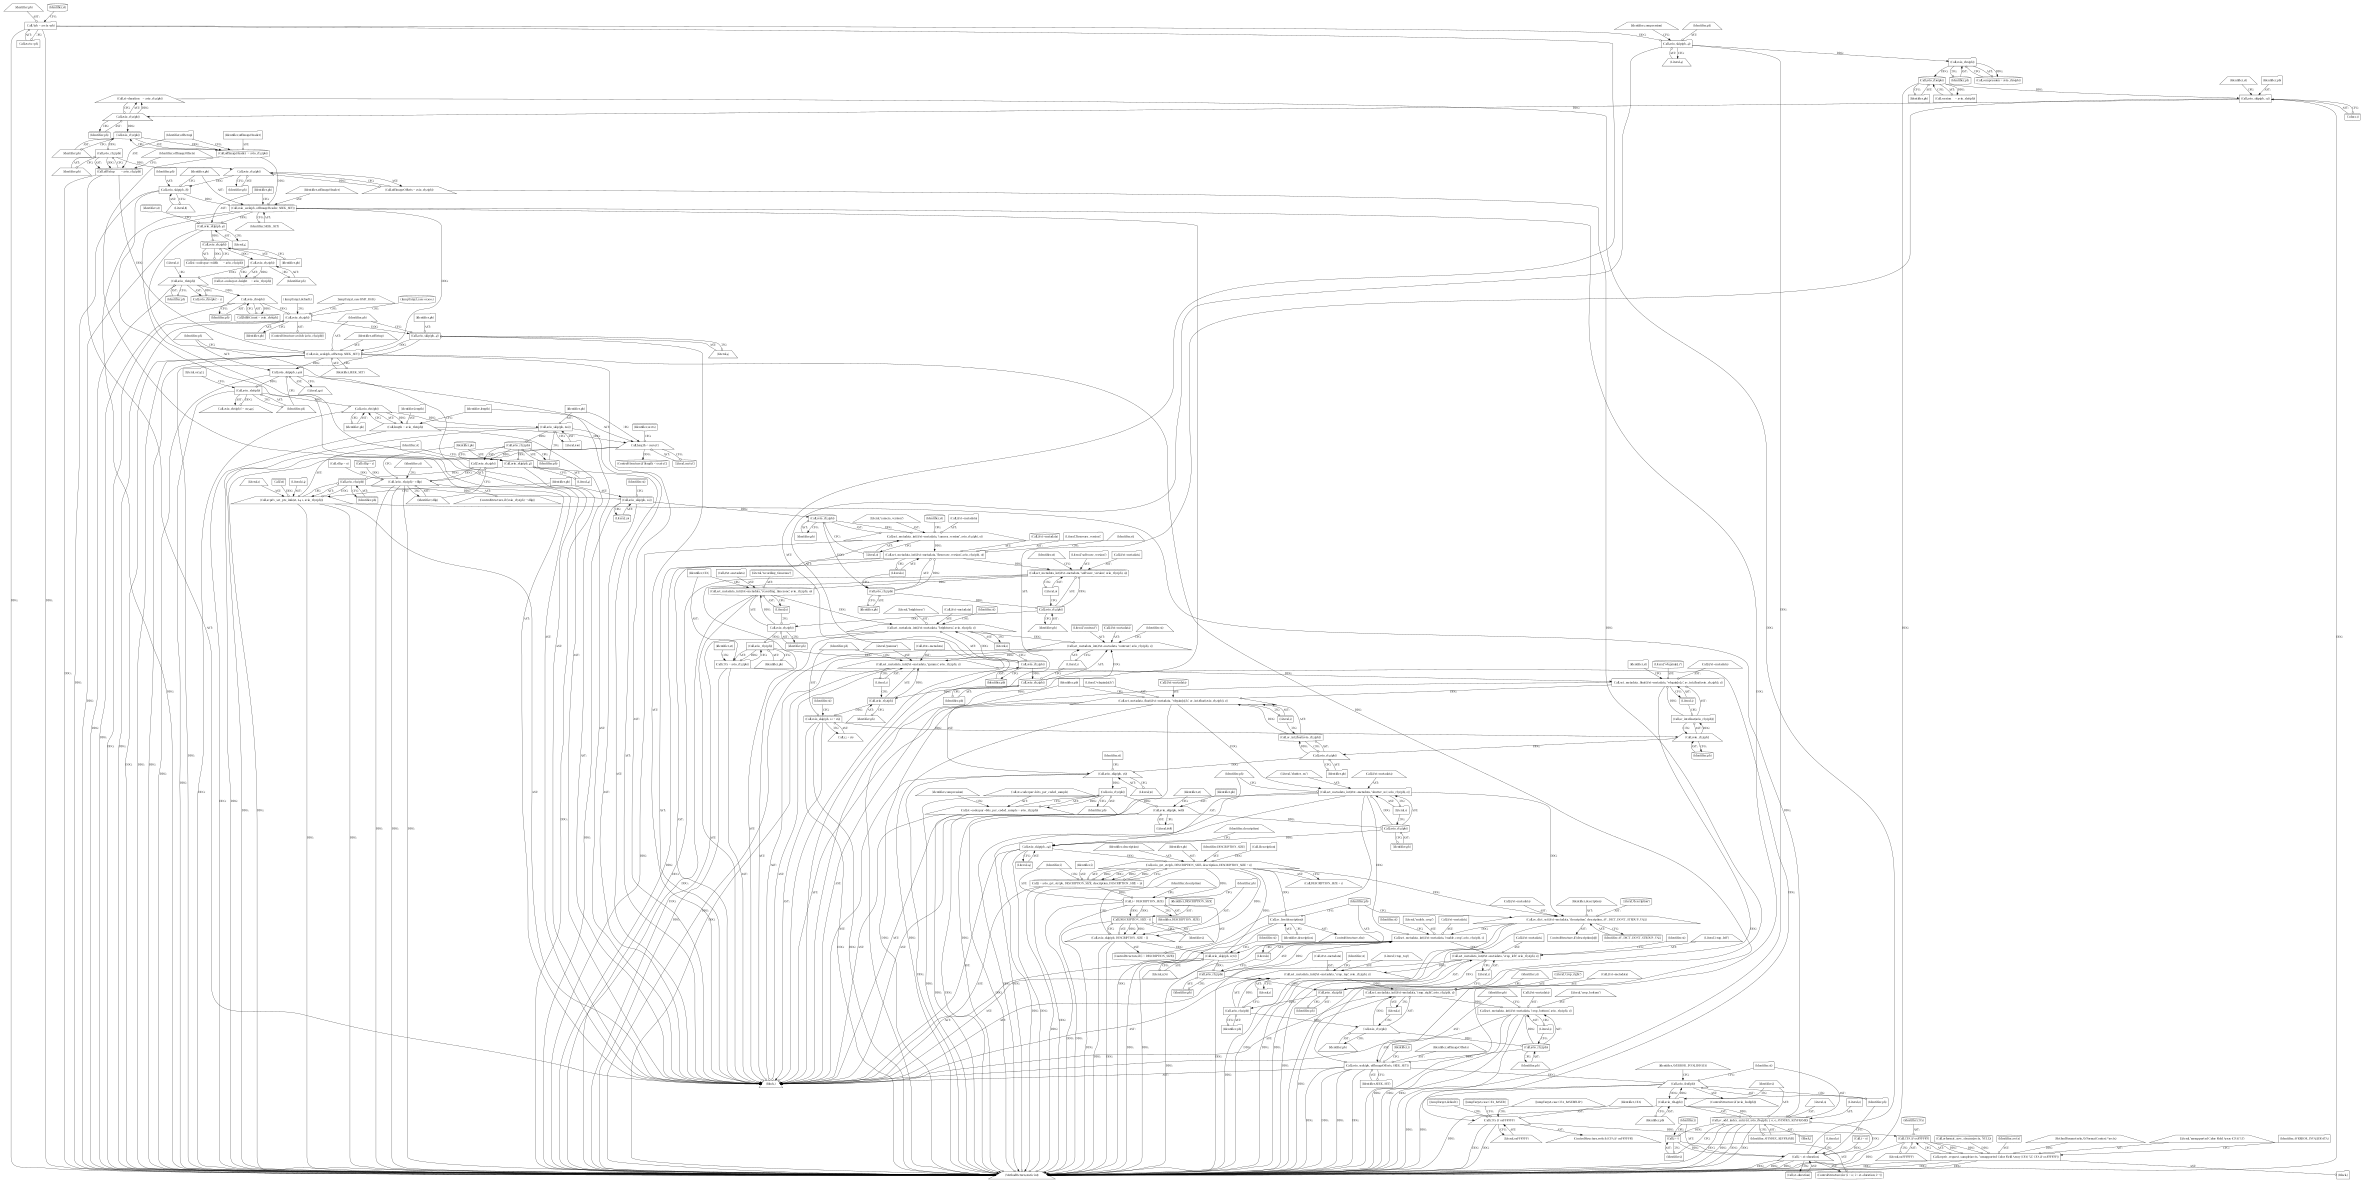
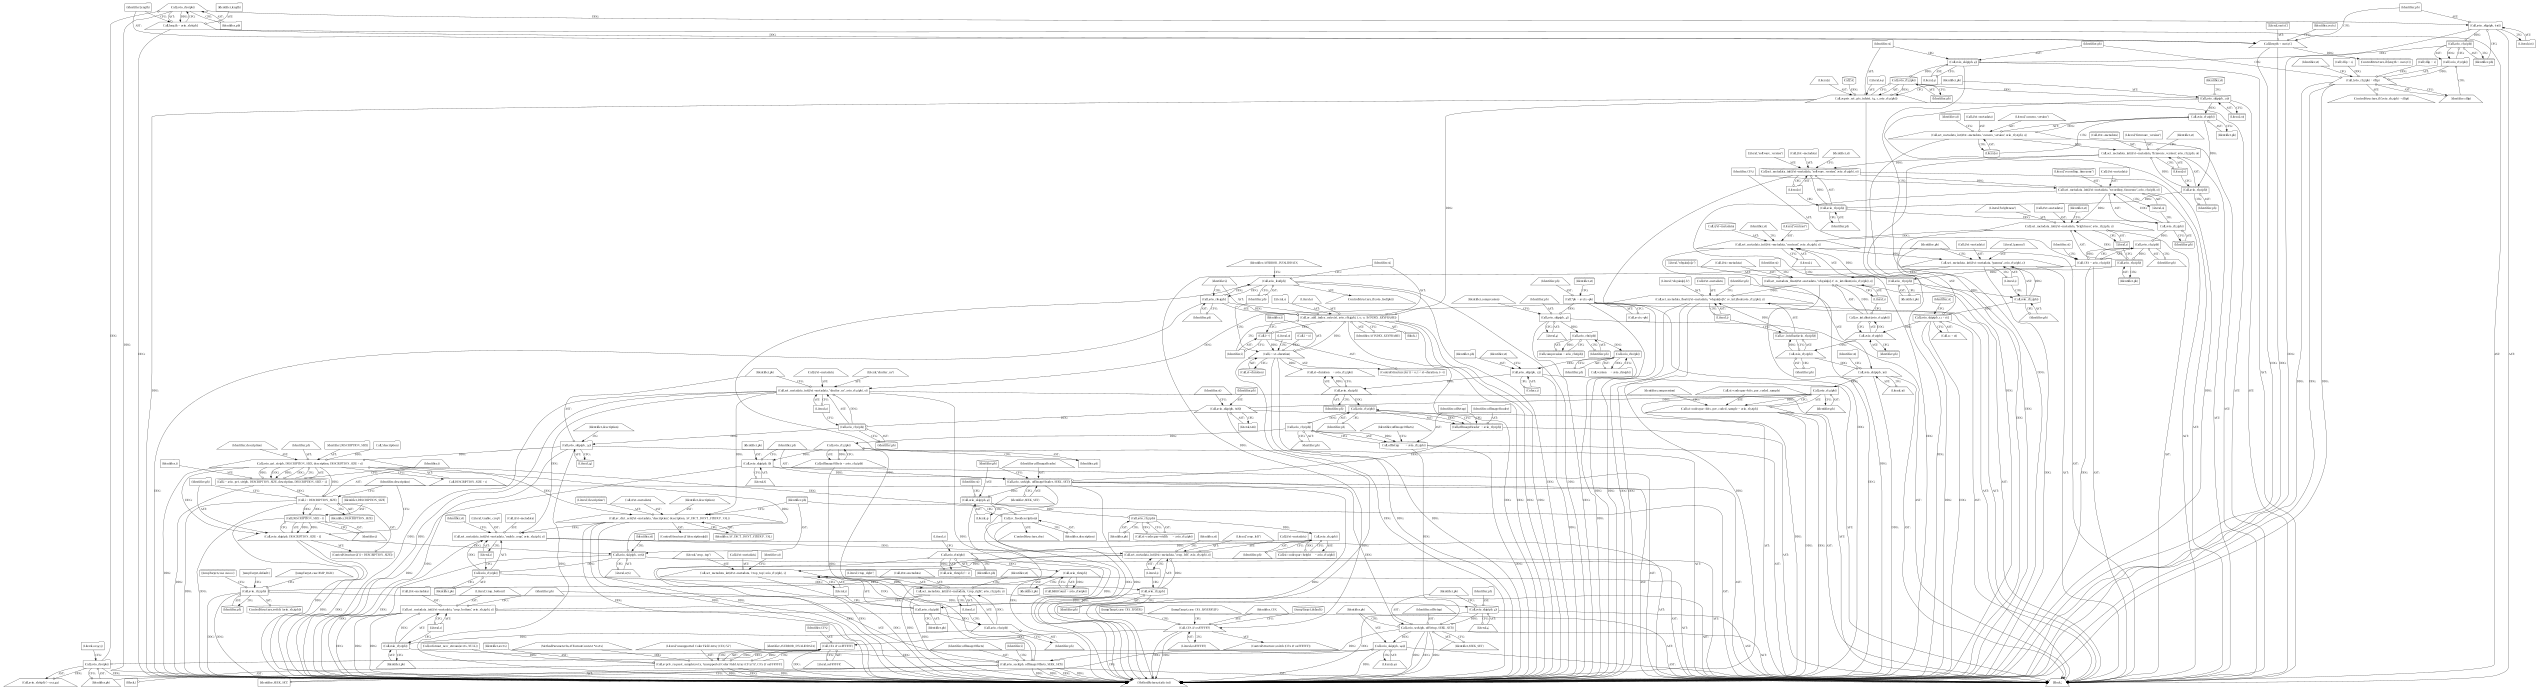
edge "(Call,st->duration    = avio_rl32(pb))" -> "(Call,i < st->duration)": reversed
edge "(Call,length < 0x163C)" -> "(Literal,0x163C)": removed, label "CFG:"
edge "(Call,avio_seek(pb, offImageOffsets, SEEK_SET))" -> "(Call,avio_feof(pb))": reversed
